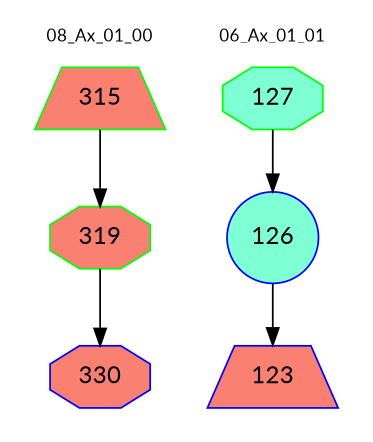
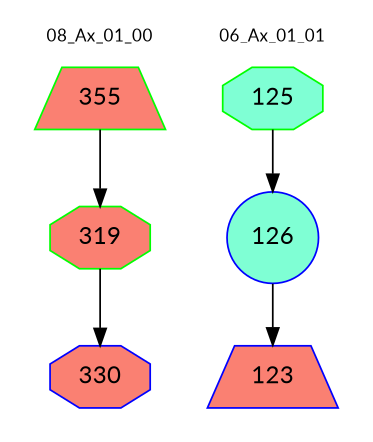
node "315": label "315" -> "355"
node "127": label "127" -> "125"
